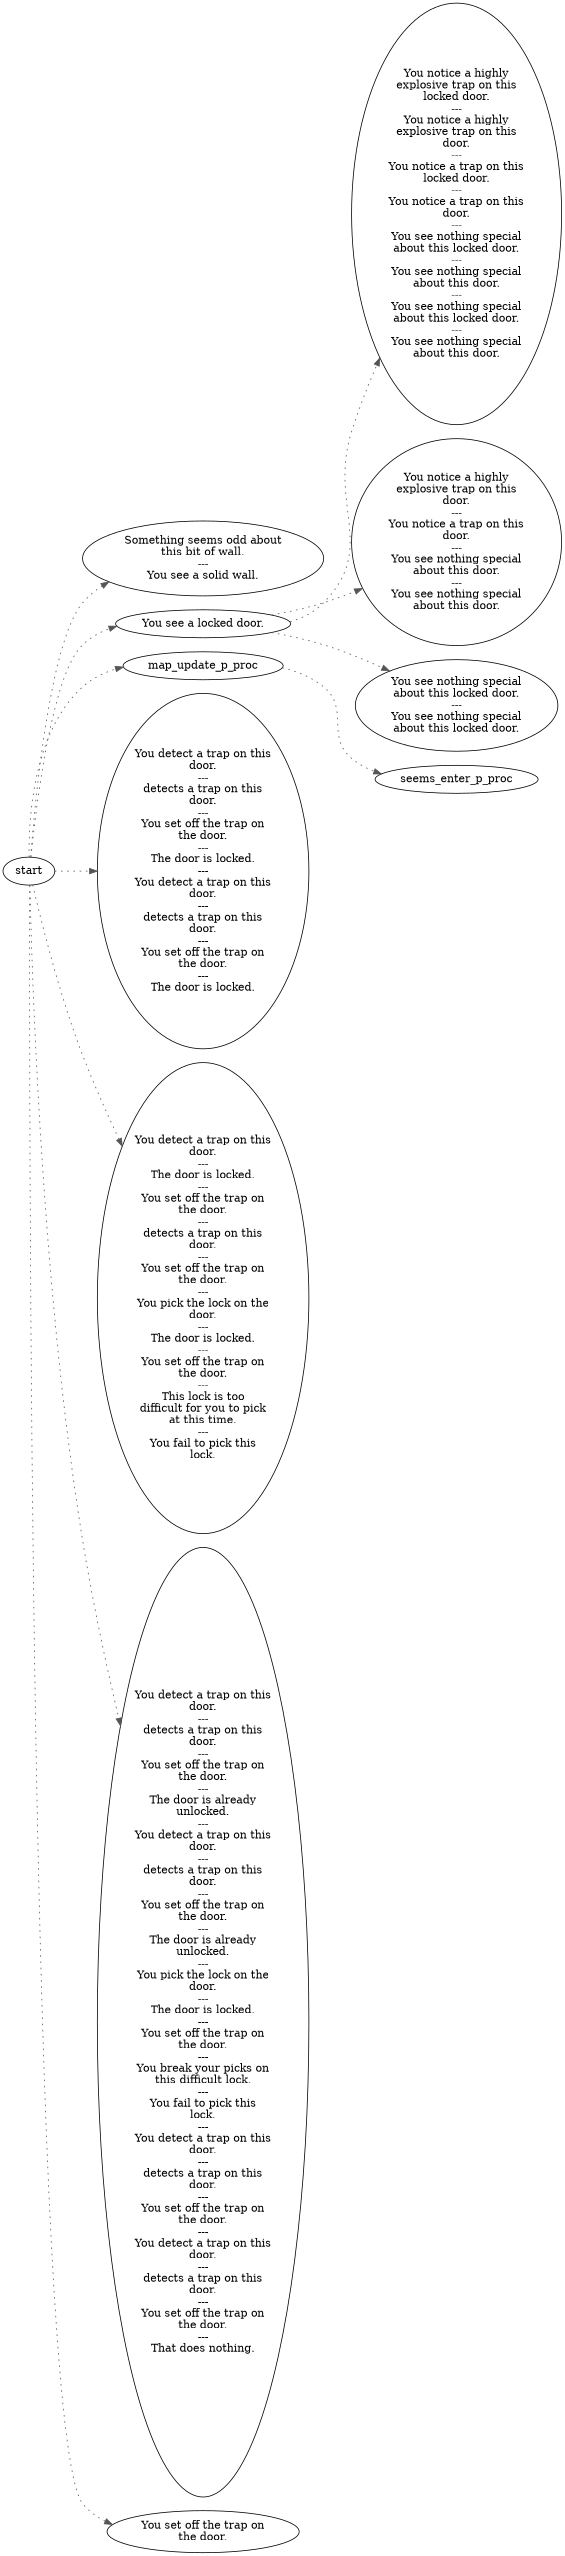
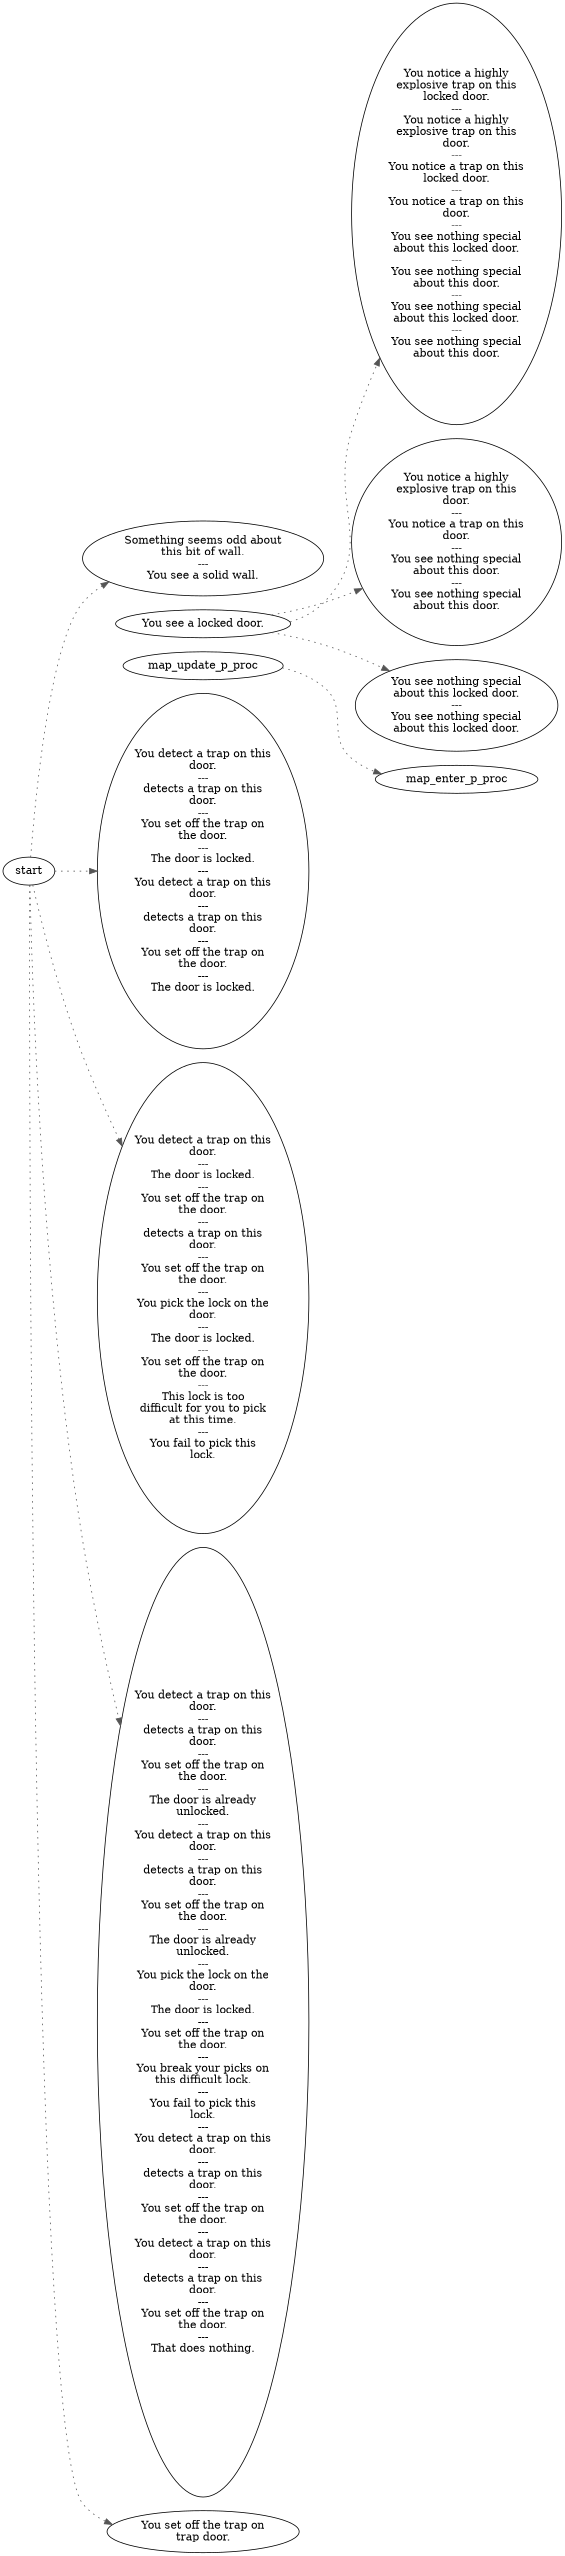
edge "start" -> "You see a locked door.": removed
edge "start" -> "map_update_p_proc": removed
node "seems_enter_p_proc": label "seems_enter_p_proc" -> "map_enter_p_proc"
node "You set off the trap on the door.": label "You set off the trap on the door." -> "You set off the trap on trap door."
